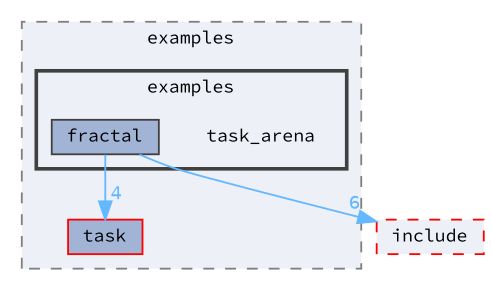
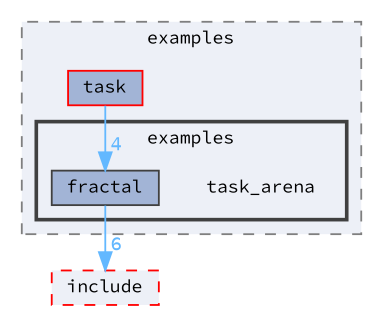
edge "fractal" -> "task": reversed
